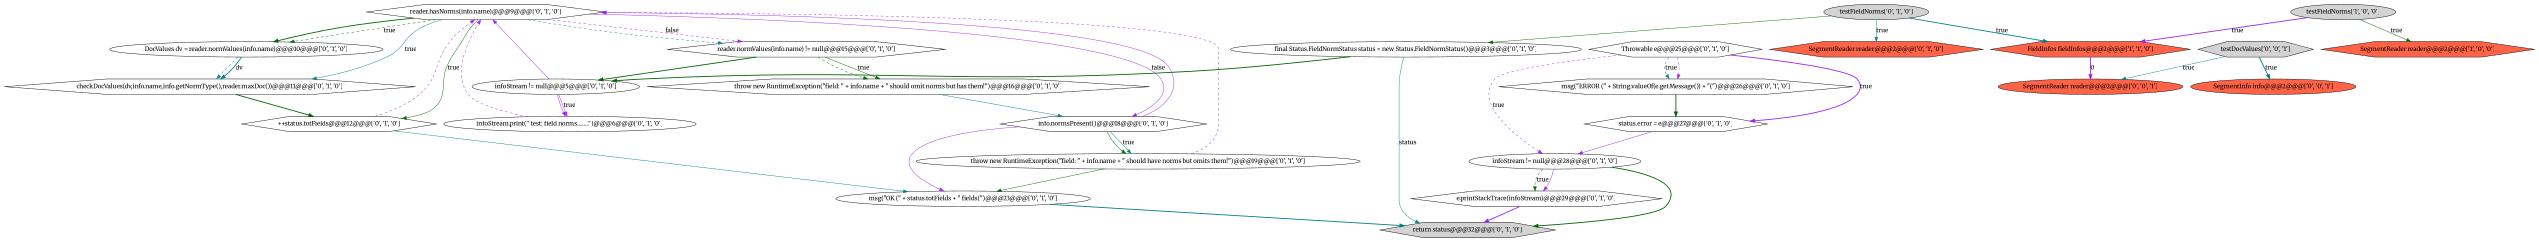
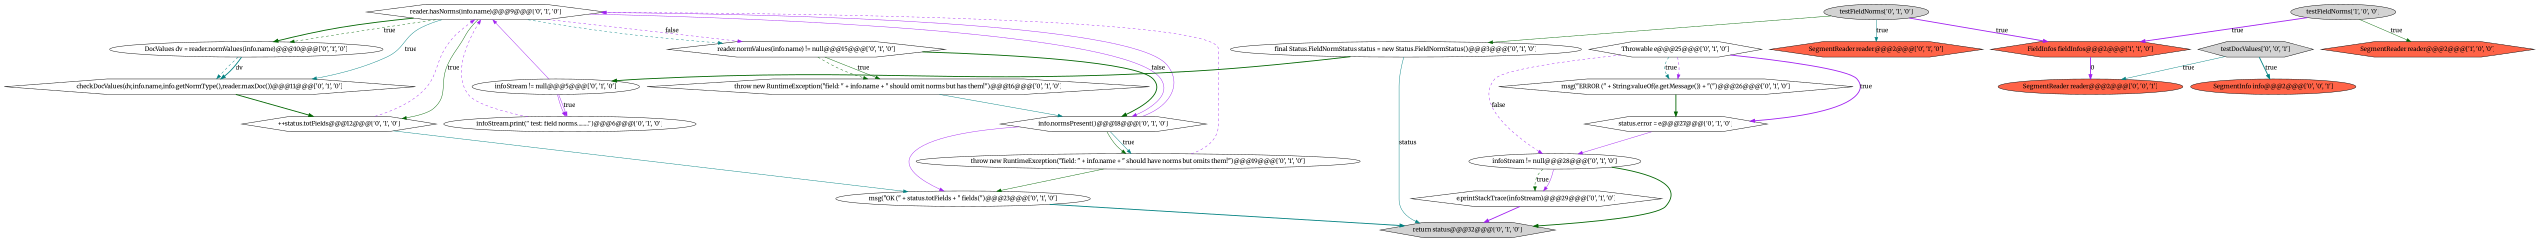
edge "testFieldNorms['0', '1', '0']" -> "FieldInfos fieldInfos@@@2@@@['1', '1', '0']": color teal -> purple
edge "reader.normValues(info.name) != null@@@15@@@['0', '1', '0']" -> "infoStream != null@@@5@@@['0', '1', '0']": now "reader.normValues(info.name) != null@@@15@@@['0', '1', '0']" -> "info.normsPresent()@@@18@@@['0', '1', '0']"
edge "Throwable e@@@25@@@['0', '1', '0']" -> "infoStream != null@@@28@@@['0', '1', '0']": label "true" -> "false"
